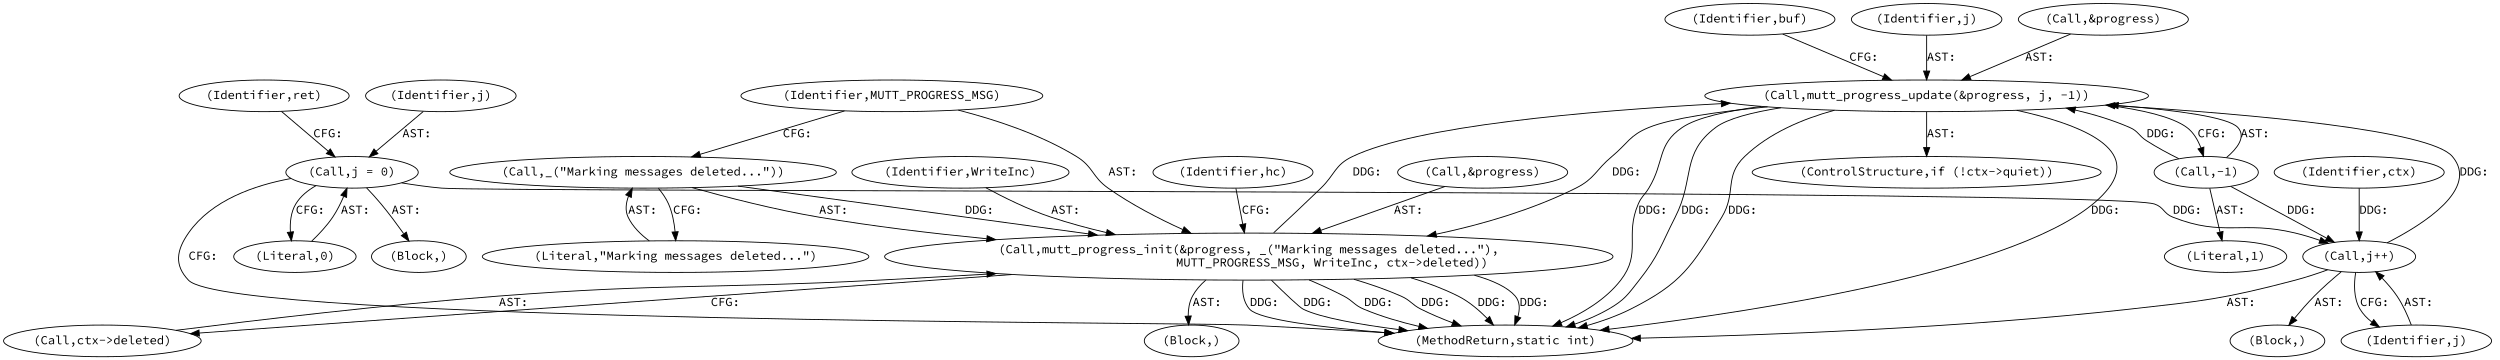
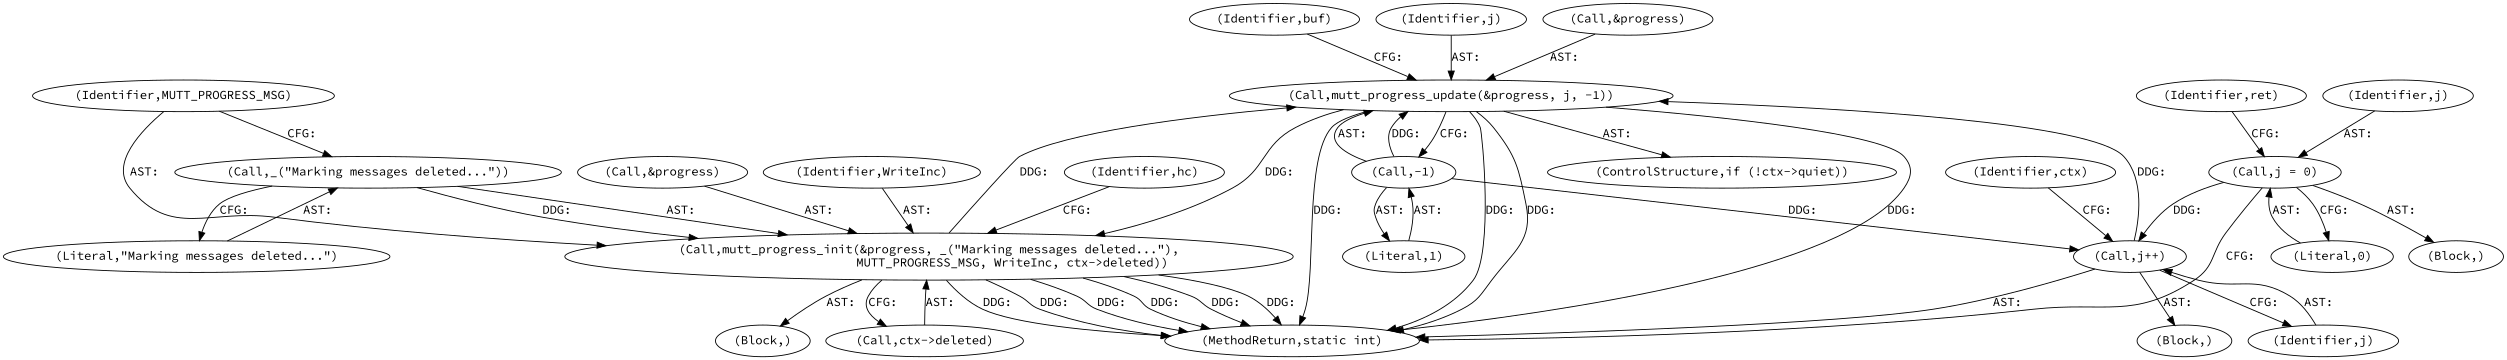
edge "(Identifier,ctx)" -> "(Call,j++)": label "DDG: " -> "CFG: "
edge "(Literal,1)" -> "(Call,-1)": added, label "AST:"
